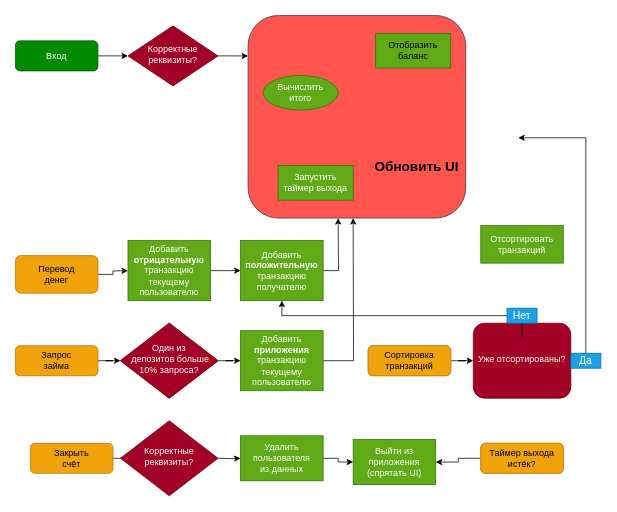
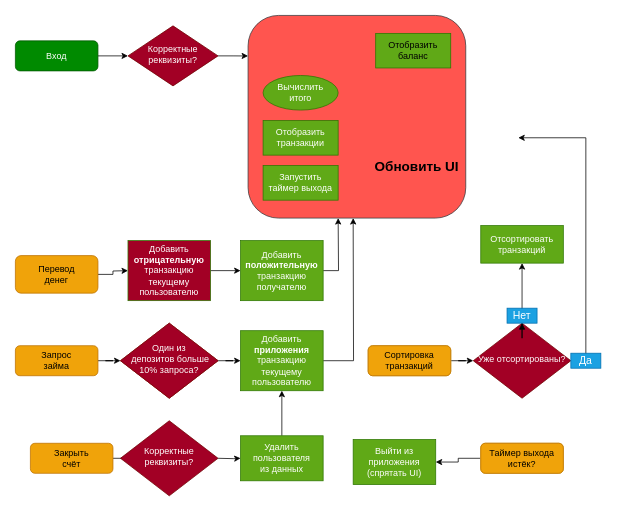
node "Отобразить транзакции": added
node "Запустить таймер выхода": moved (315, 183) -> (300, 183)
node "Добавить отрицательную транзакцию текущему пользователю": fillcolor #60a917 -> #a20025
edge "Нет" -> "Добавить положительную транзакцию получателю": now "Нет" -> "Отсортировать транзакций"
edge "Нет" -- "Уже отсортированы?": arrowhead none -> block
node "Уже отсортированы?": shape rounded rectangle -> diamond
edge "Удалить пользователя из данных" -> "Выйти из приложения (спрятать UI)": now "Удалить пользователя из данных" -> "Добавить приложения транзакцию текущему пользователю"
